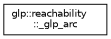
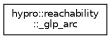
node "glp::reachability ::_glp_arc": label "glp::reachability ::_glp_arc" -> "hypro::reachability ::_glp_arc"
